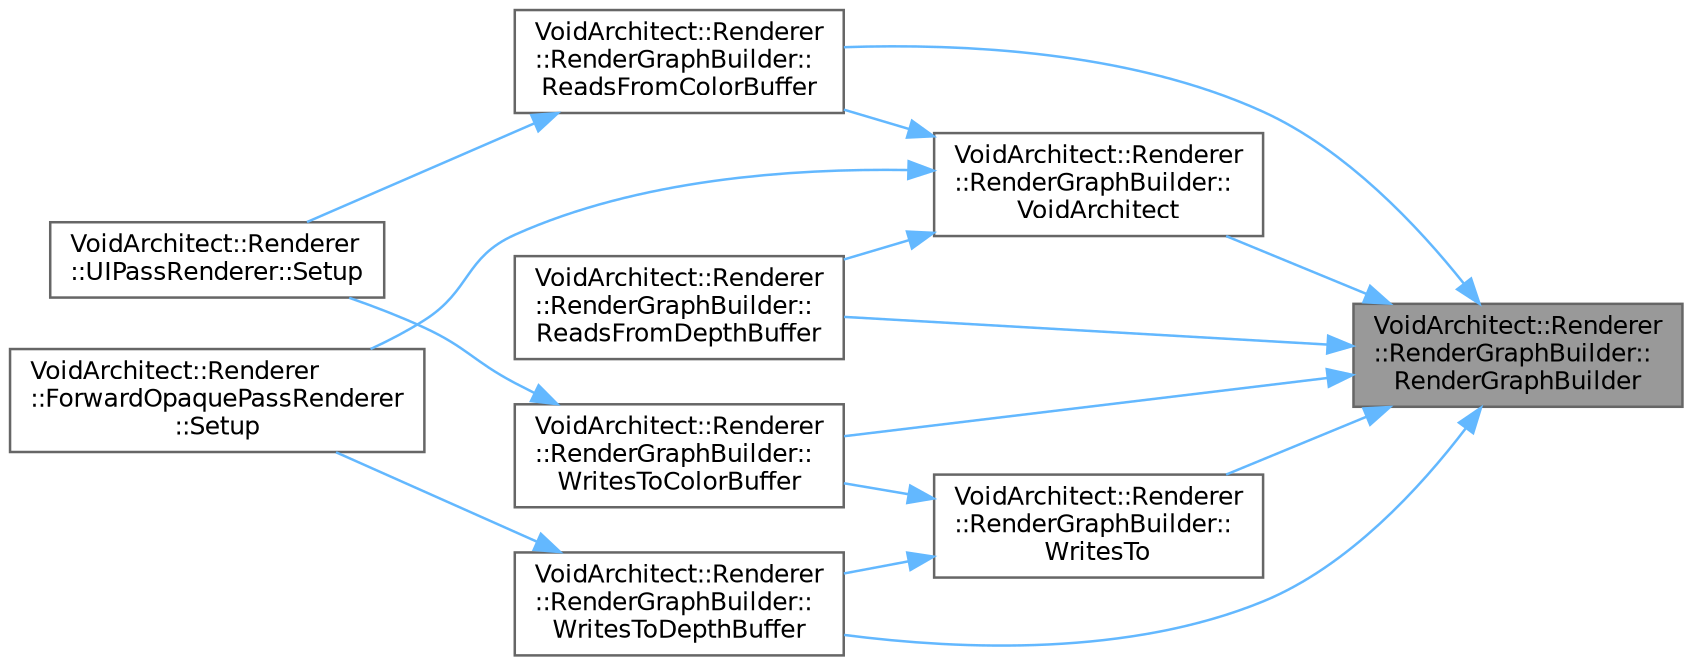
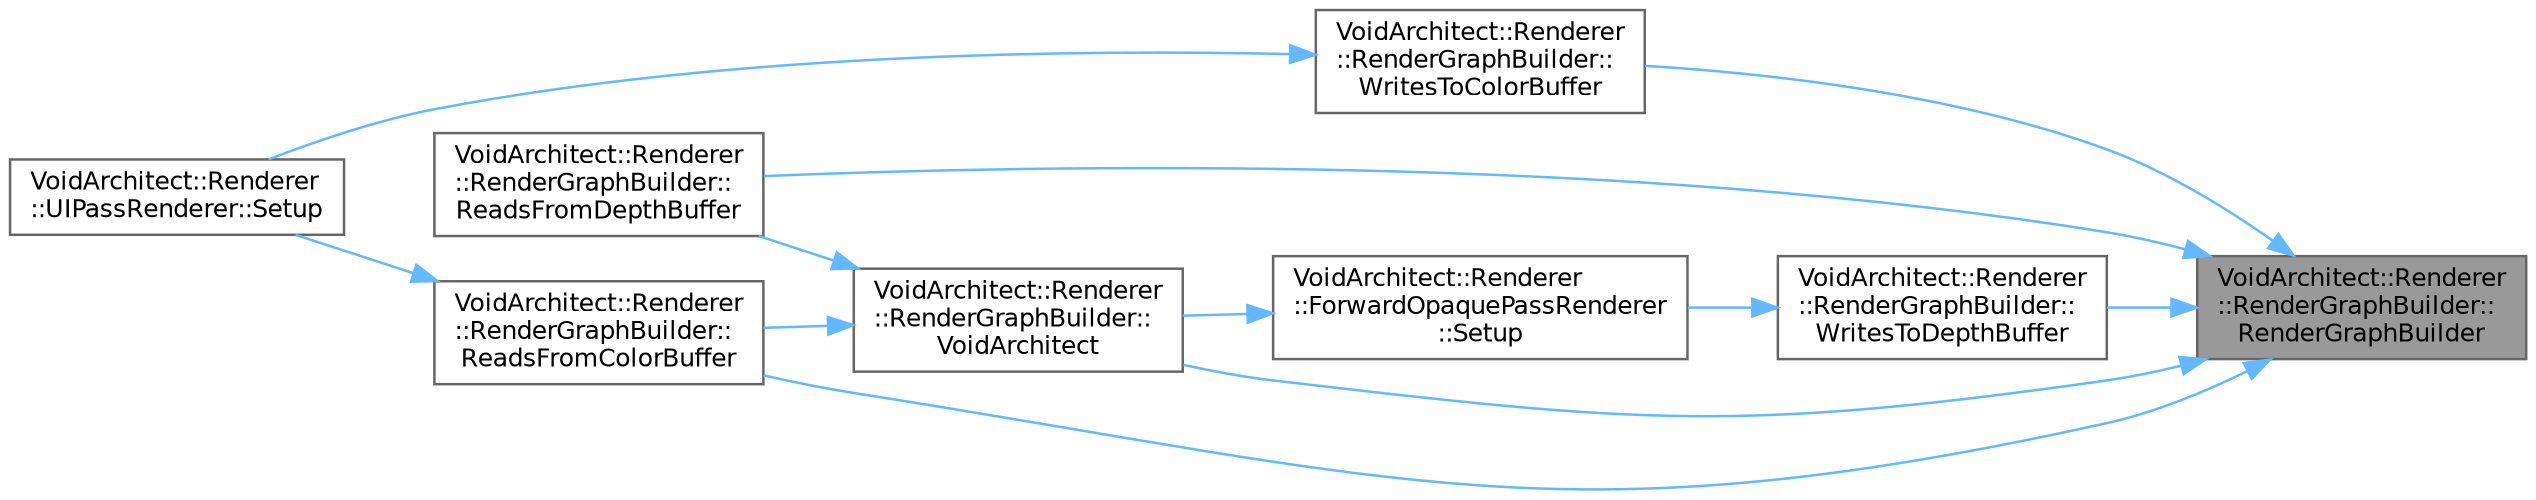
edge "VoidArchitect::Renderer ::ForwardOpaquePassRenderer ::Setup" -> "VoidArchitect::Renderer ::RenderGraphBuilder:: VoidArchitect": reversed
node "VoidArchitect::Renderer ::RenderGraphBuilder:: WritesTo": removed
